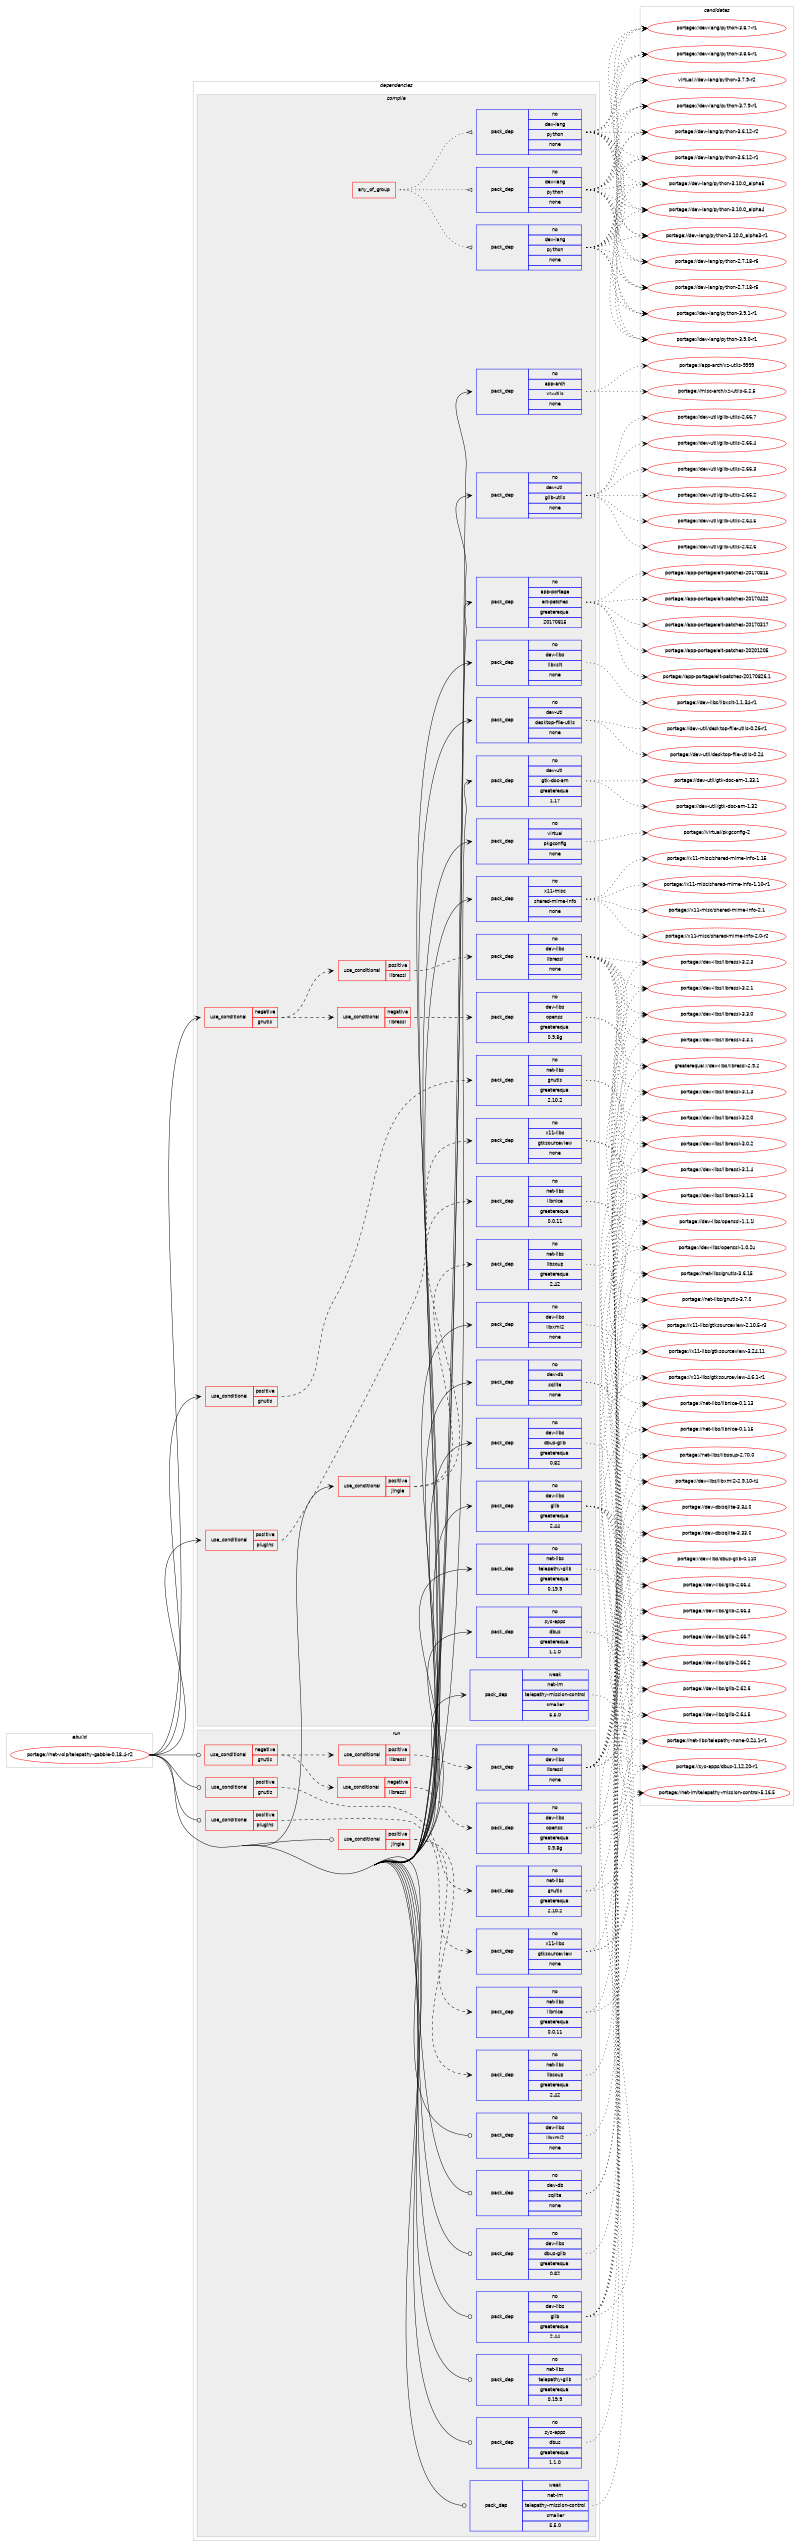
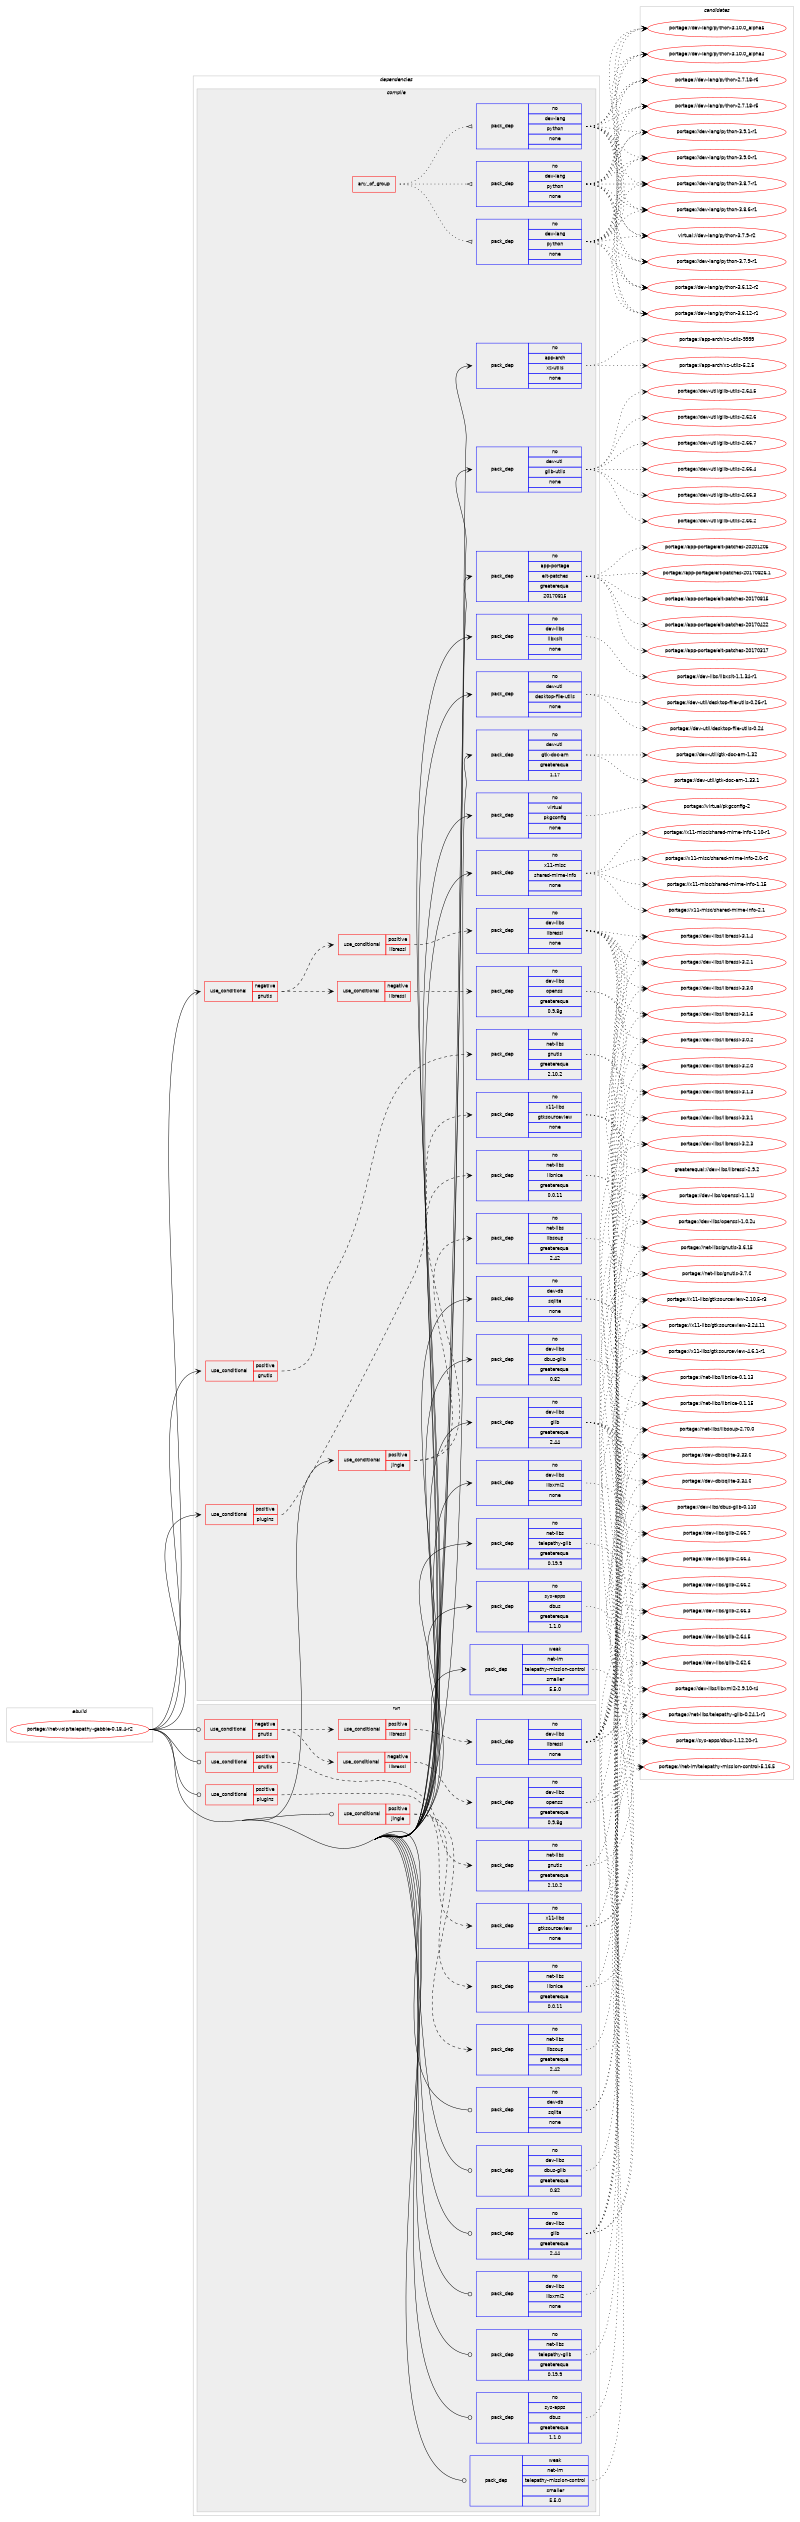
node "portage://dev-lang/python-3.10.0_alpha3-r1": removed
node "portage://misc-arch/xz-utils-5.2.5": label "portage://misc-arch/xz-utils-5.2.5" -> "portage://app-arch/xz-utils-5.2.5"
node "portage://net-libs/telepathy-none-0.24.1-r1": label "portage://net-libs/telepathy-none-0.24.1-r1" -> "portage://net-libs/telepathy-glib-0.24.1-r1"
